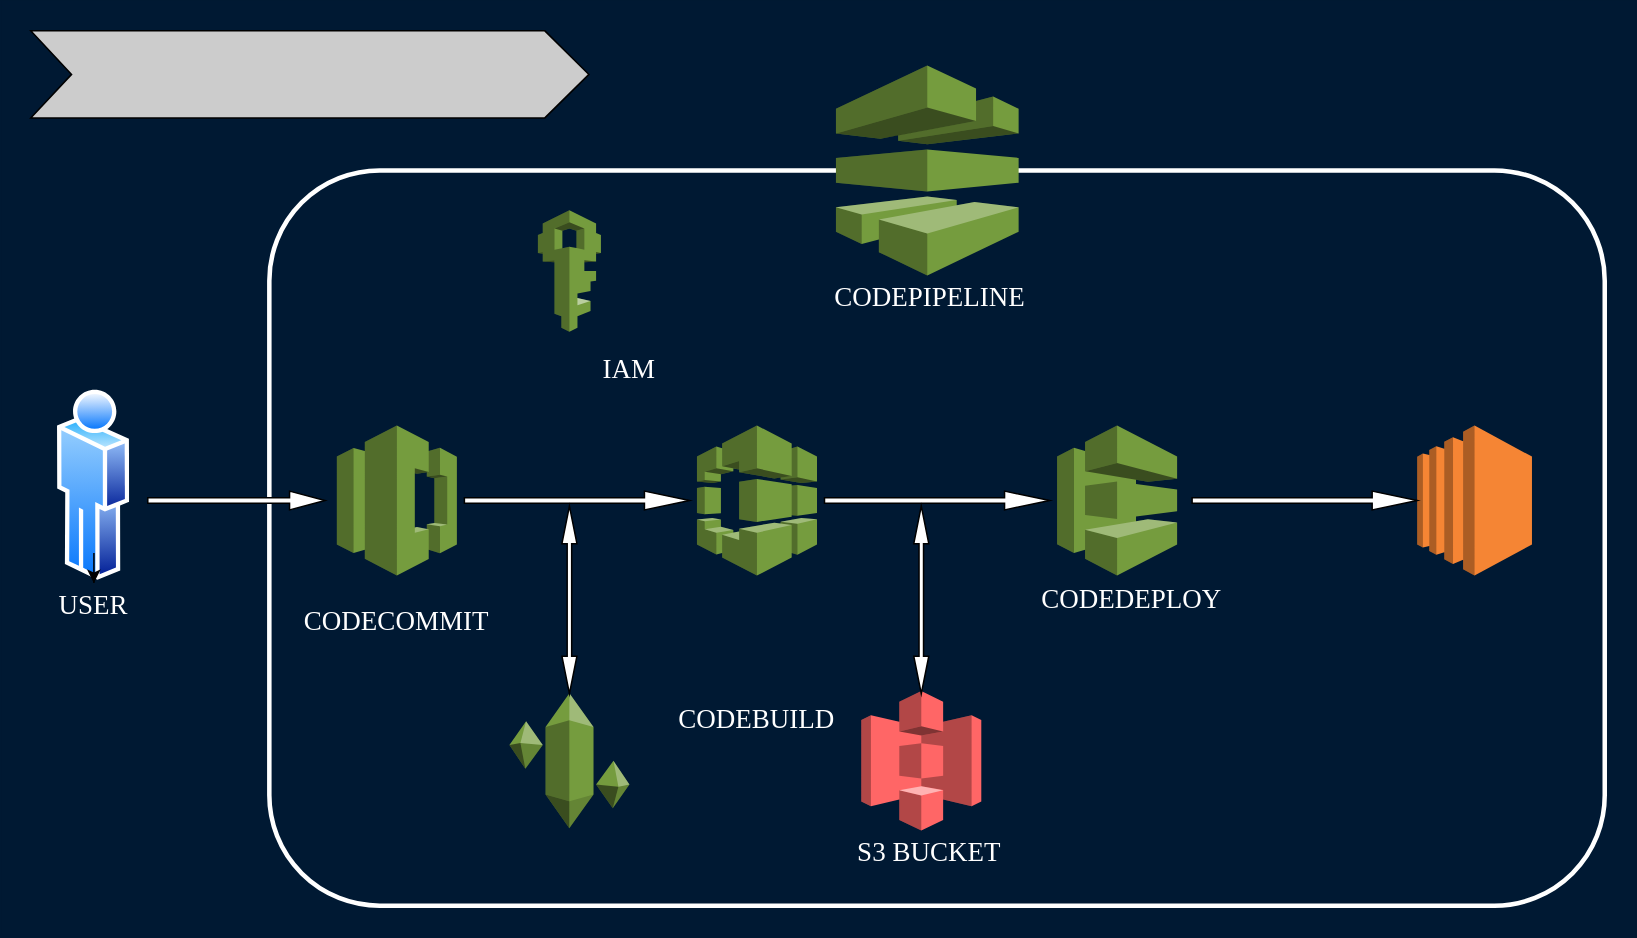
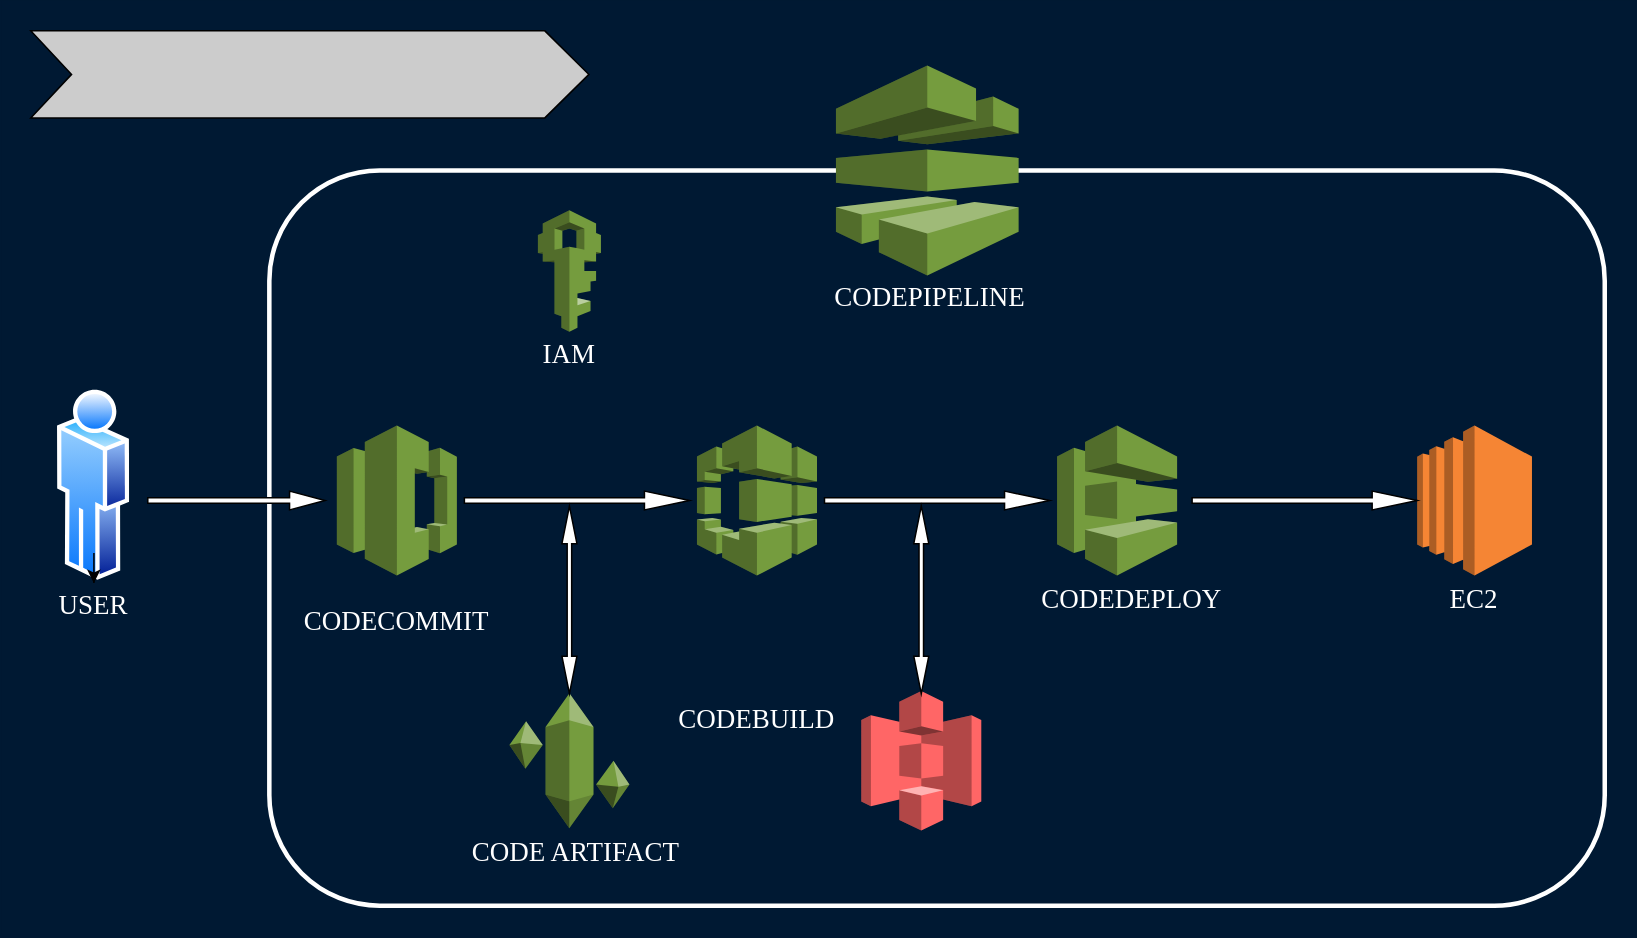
node "IAM": moved (629, 369) -> (569, 354)
node "EC2": added
node "CODE ARTIFACT": added
node "S3 BUCKET": removed
